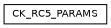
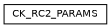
node "CK_RC5_PARAMS": label "CK_RC5_PARAMS" -> "CK_RC2_PARAMS"
